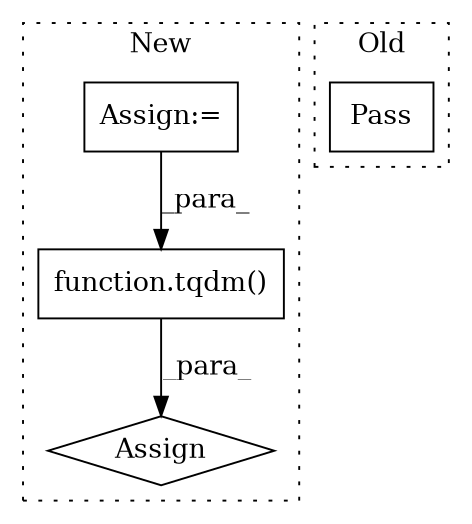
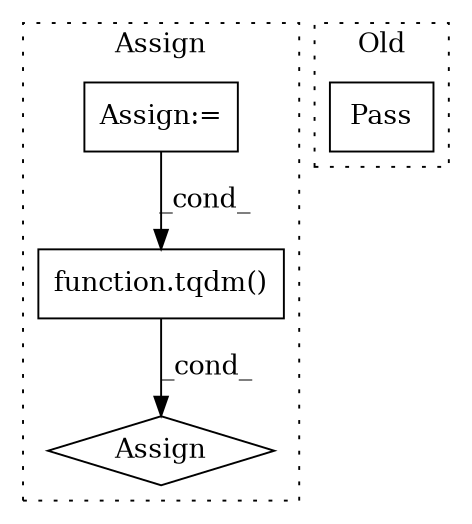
cluster "New": label "New" -> "Assign"
edge "Assign:=" -> "function.tqdm()": label "_para_" -> "_cond_"
edge "function.tqdm()" -> "Assign": label "_para_" -> "_cond_"
